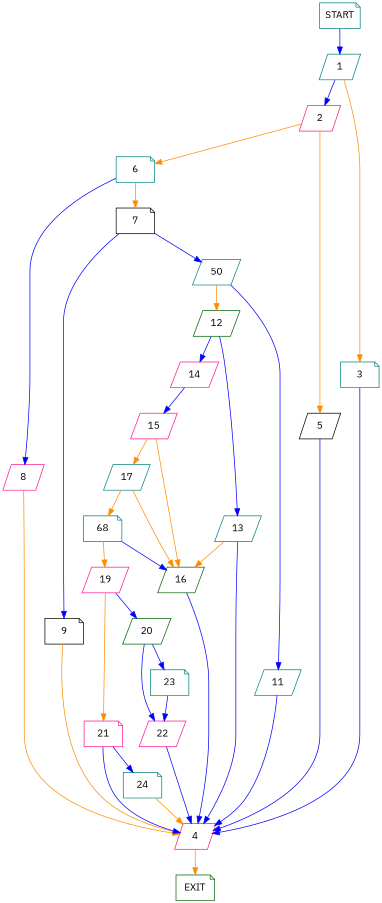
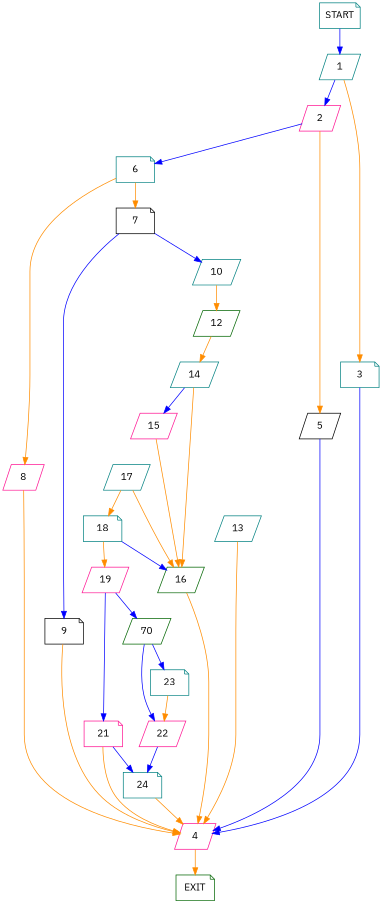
edge "2" -> "6": color darkorange -> blue
node "50": label "50" -> "10"
edge "6" -> "8": color blue -> darkorange
edge "12" -> "14": color blue -> darkorange
node "14": color deeppink -> teal
edge "12" -> "13": removed
edge "15" -> "17": removed
node "68": label "68" -> "18"
edge "13" -> "16": now "14" -> "16"
node "20": label "20" -> "70"
edge "19" -> "21": color darkorange -> blue
edge "13" -> "4": color blue -> darkorange
node "11": removed
edge "16" -> "4": color blue -> darkorange
edge "23" -> "22": color blue -> darkorange
edge "22" -> "4": now "22" -> "24"
edge "21" -> "4": color blue -> darkorange
